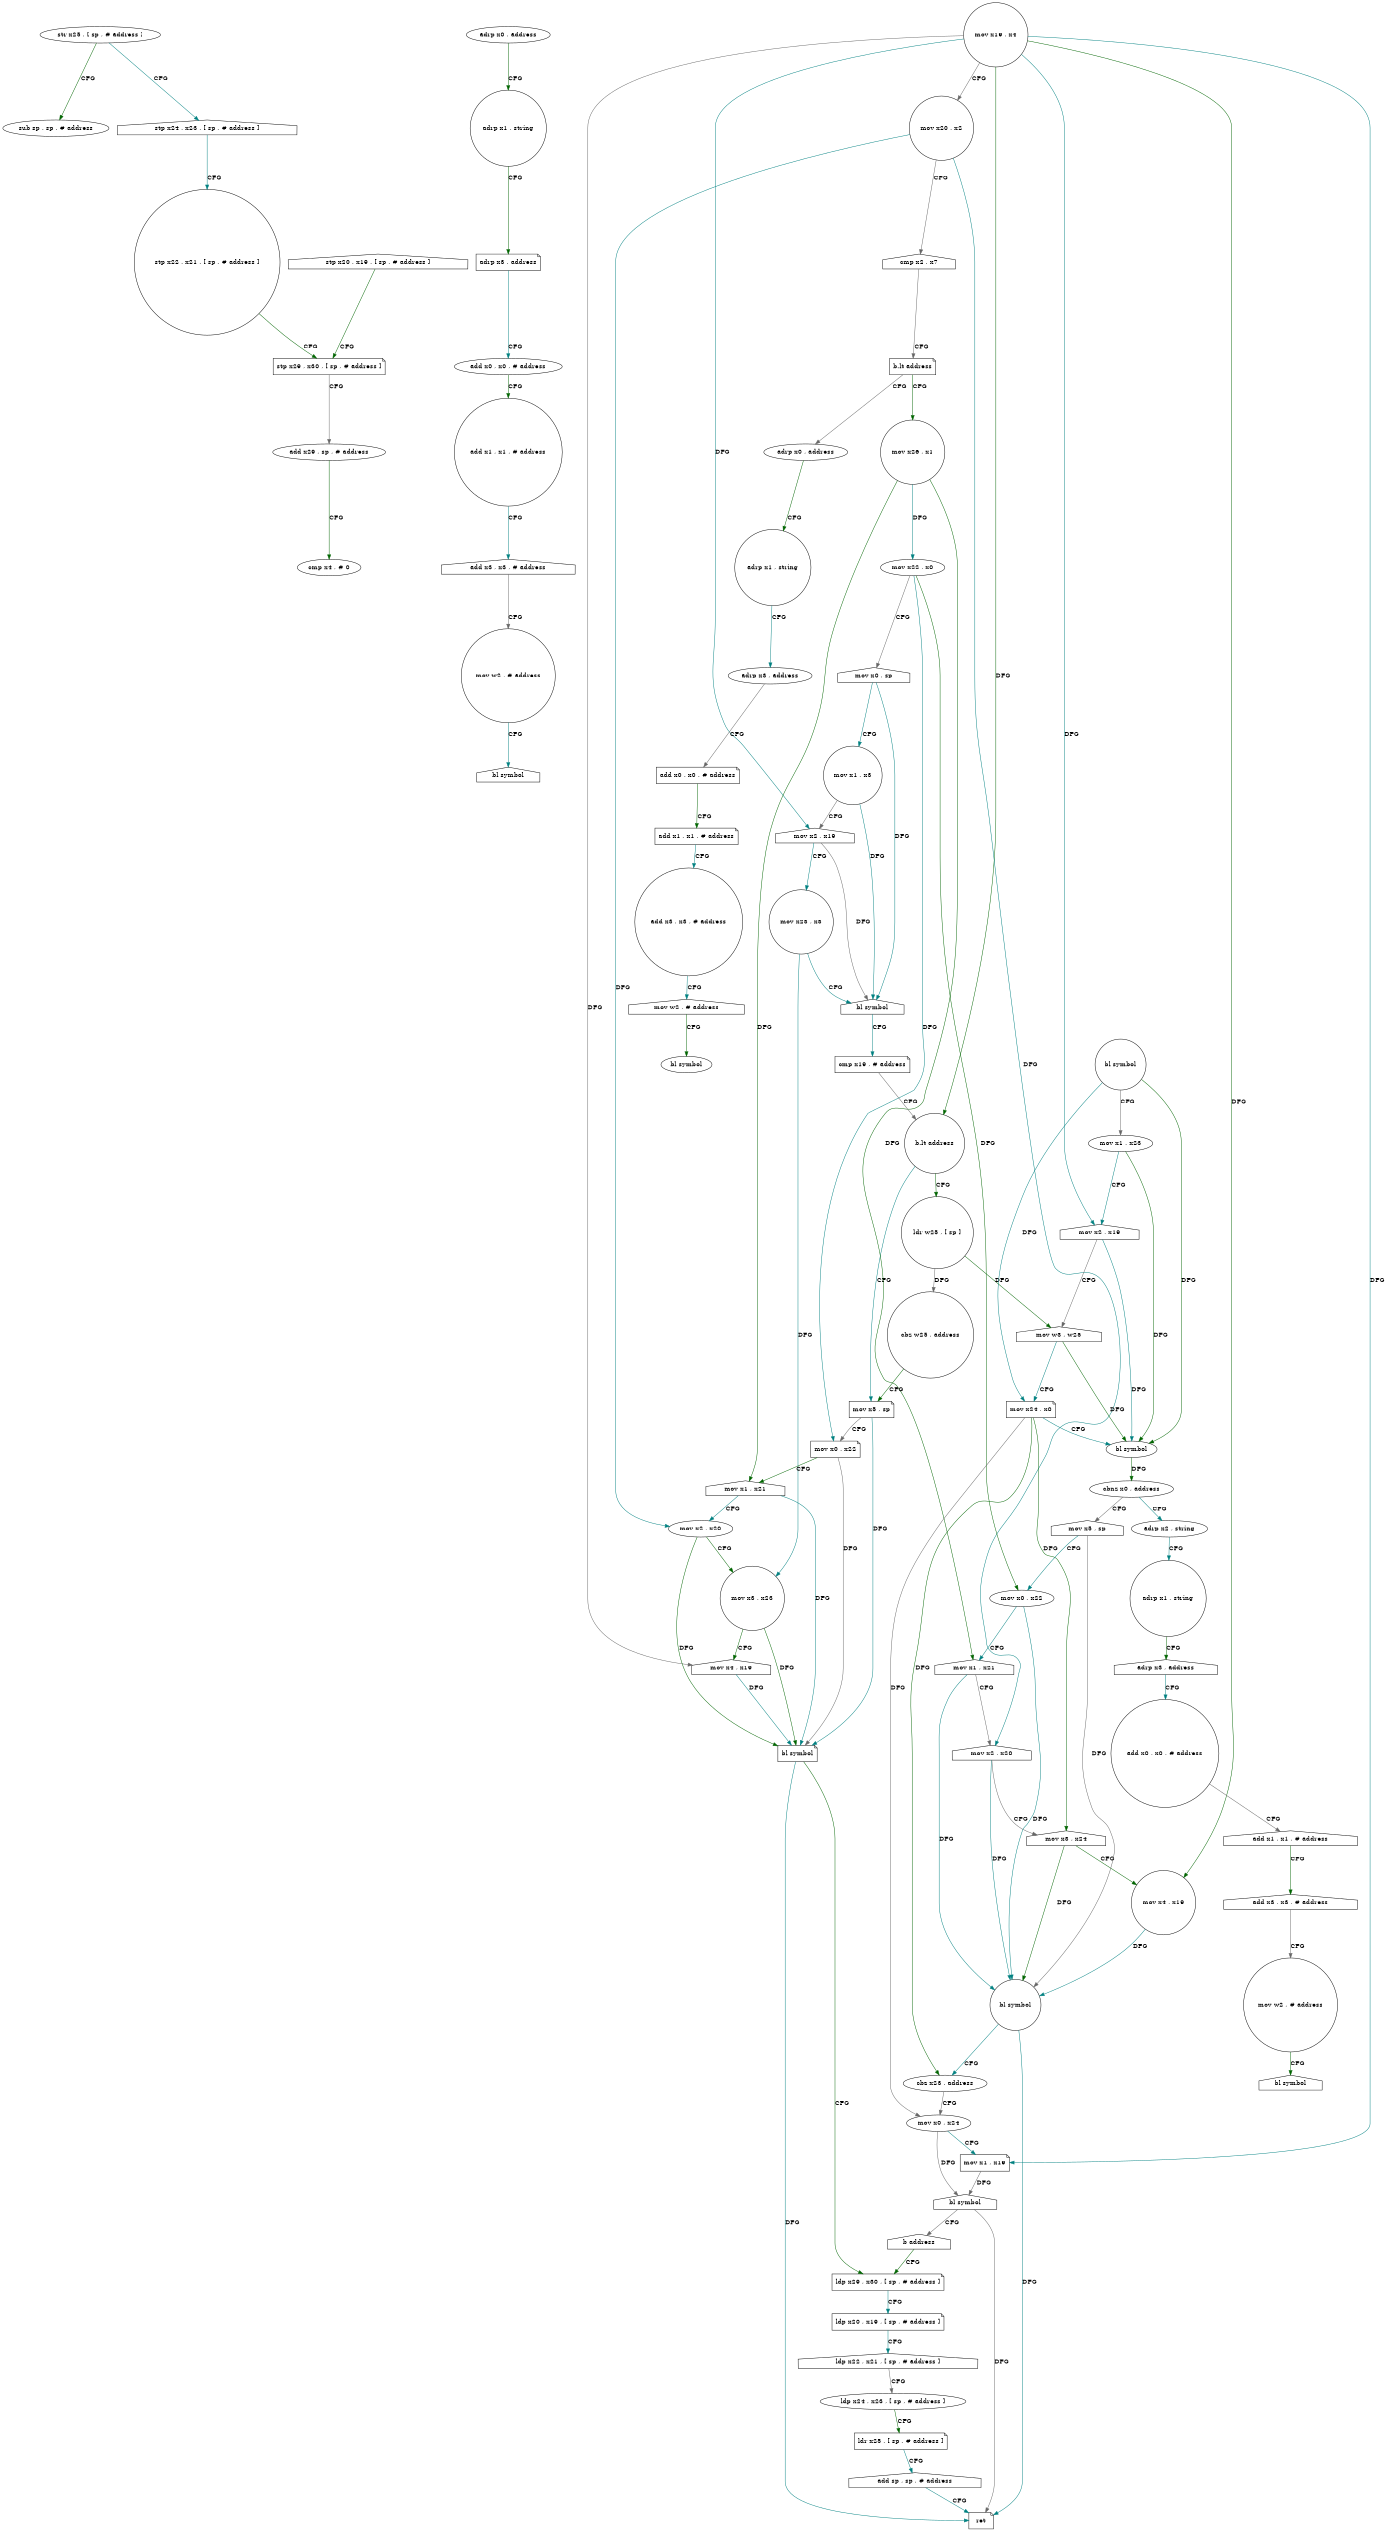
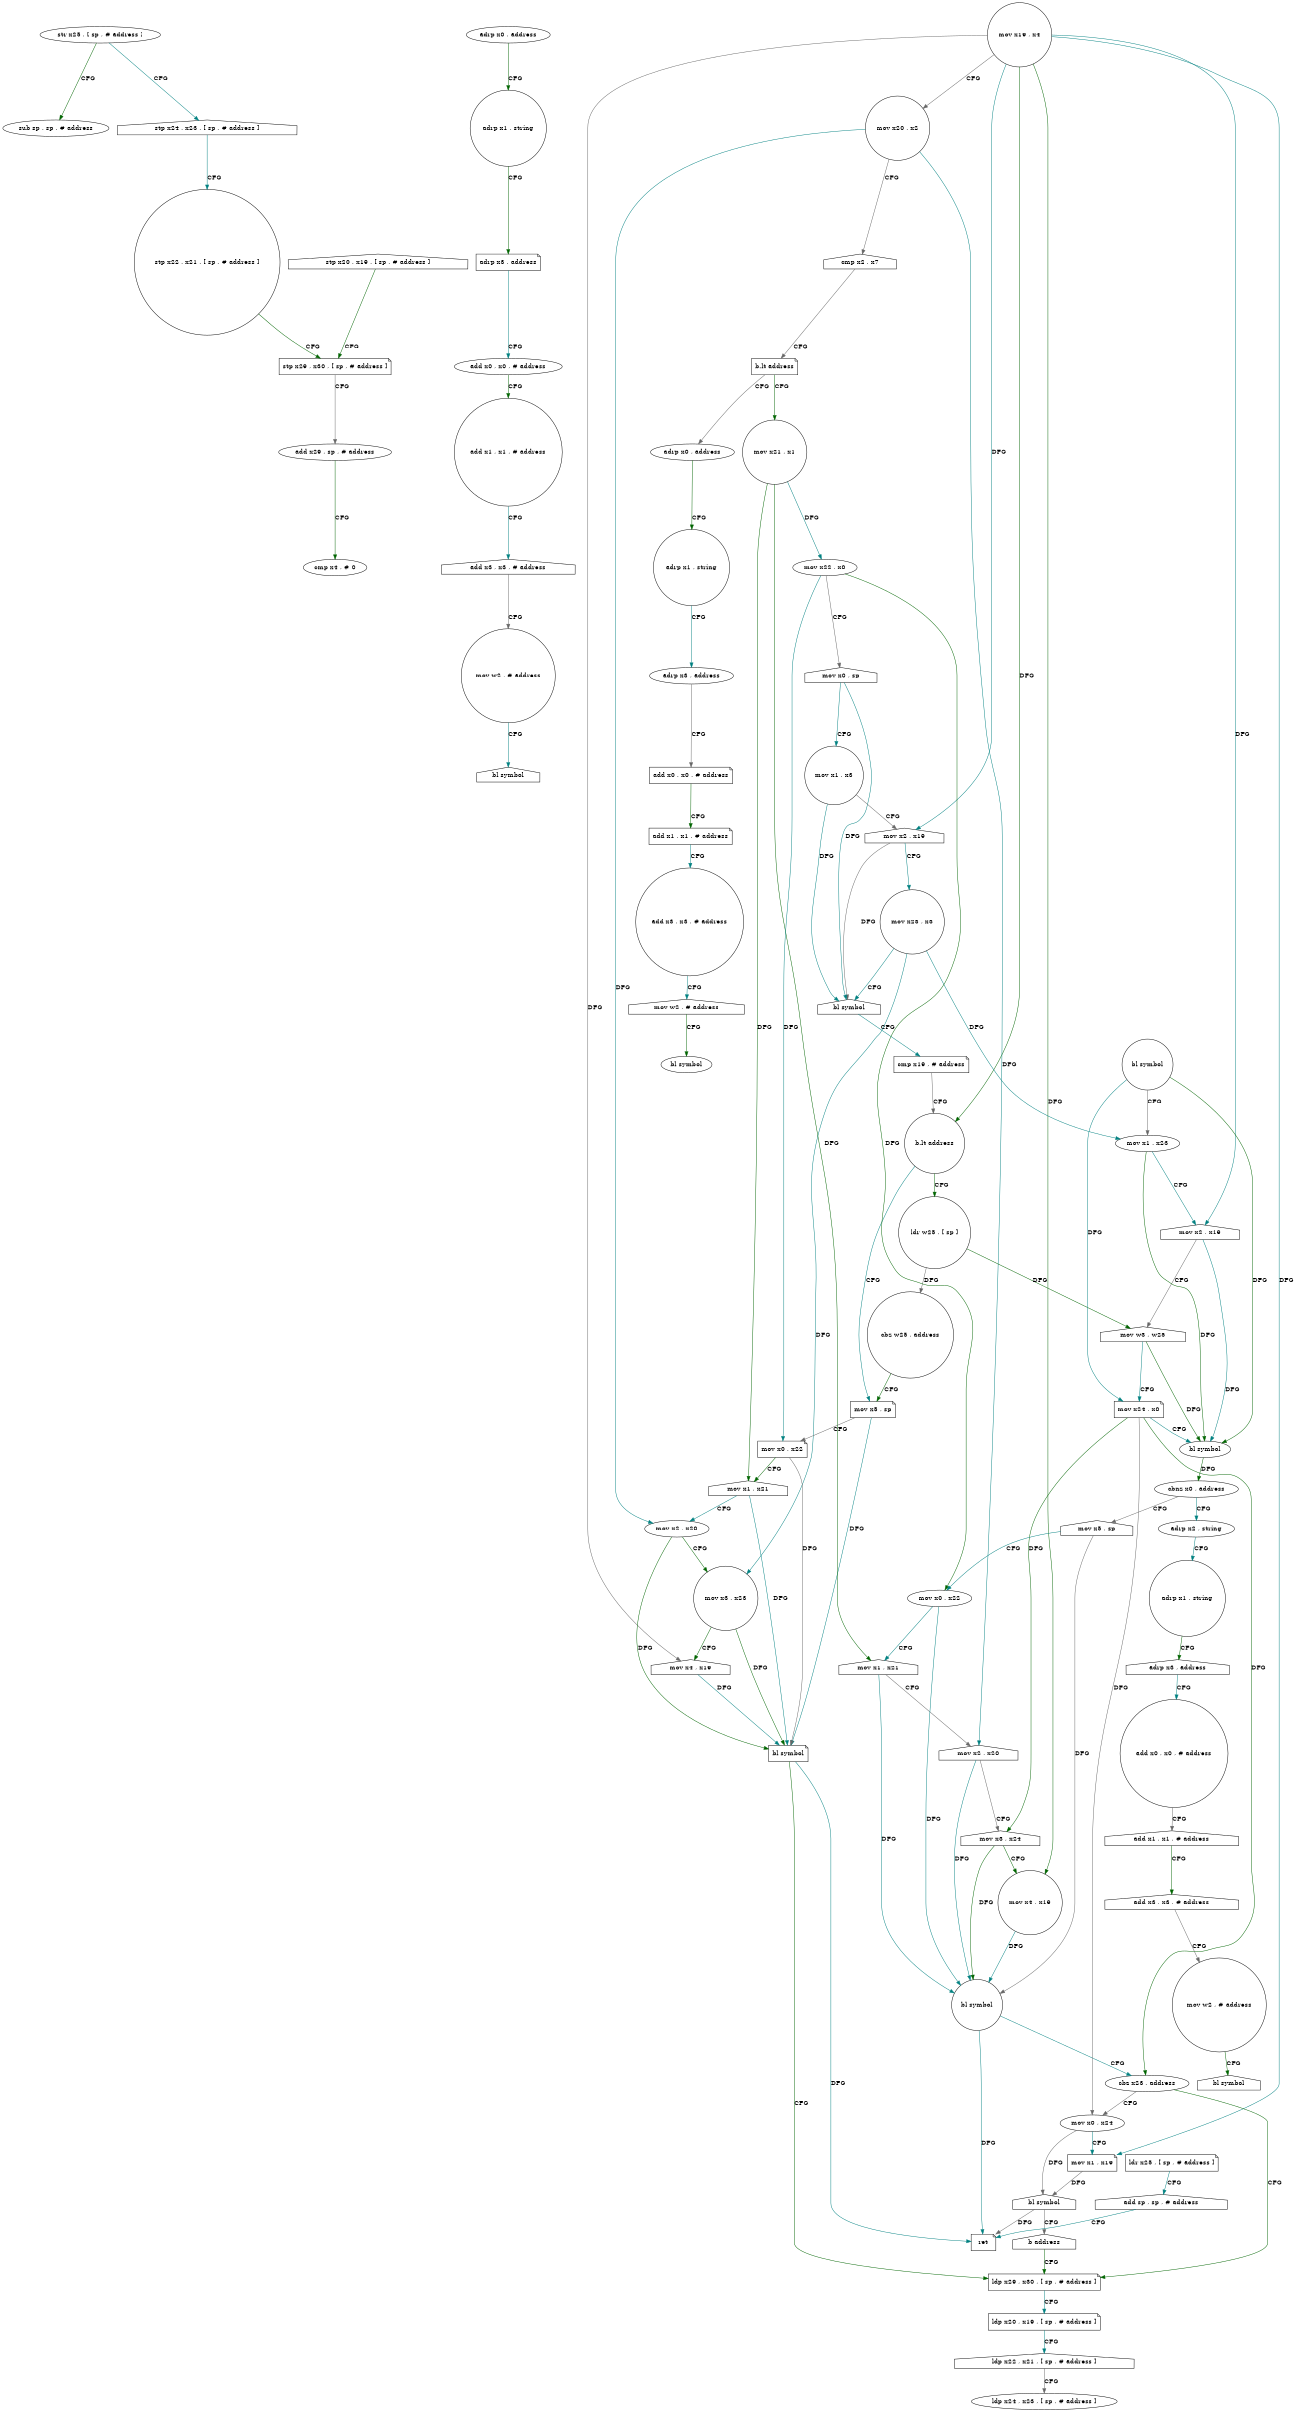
node "mov x26 , x1": label "mov x26 , x1" -> "mov x21 , x1"
edge "mov x23 , x3" -> "mov x1 , x23": added, label "DFG"
edge "cbz x23 , address" -> "ldp x29 , x30 , [ sp , # address ]": added, label "CFG"
edge "ldp x24 , x23 , [ sp , # address ]" -> "ldr x25 , [ sp , # address ]": removed, label "CFG"
